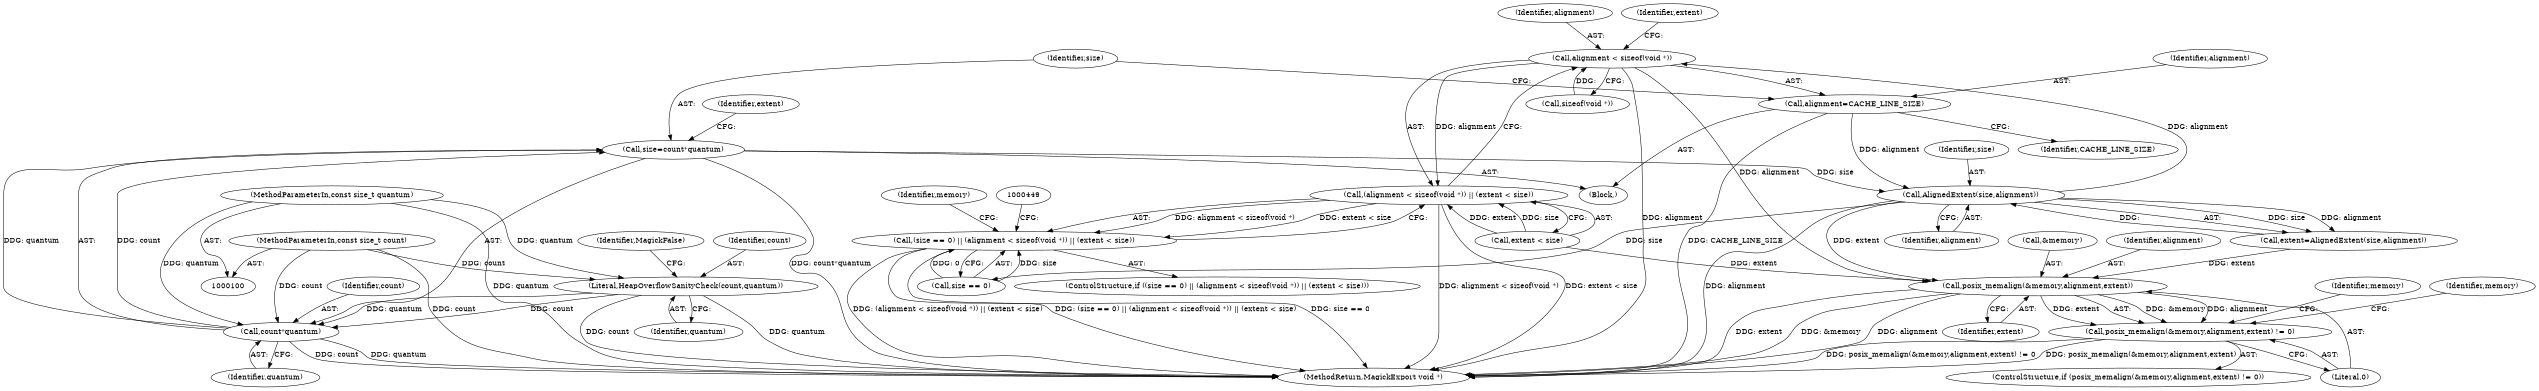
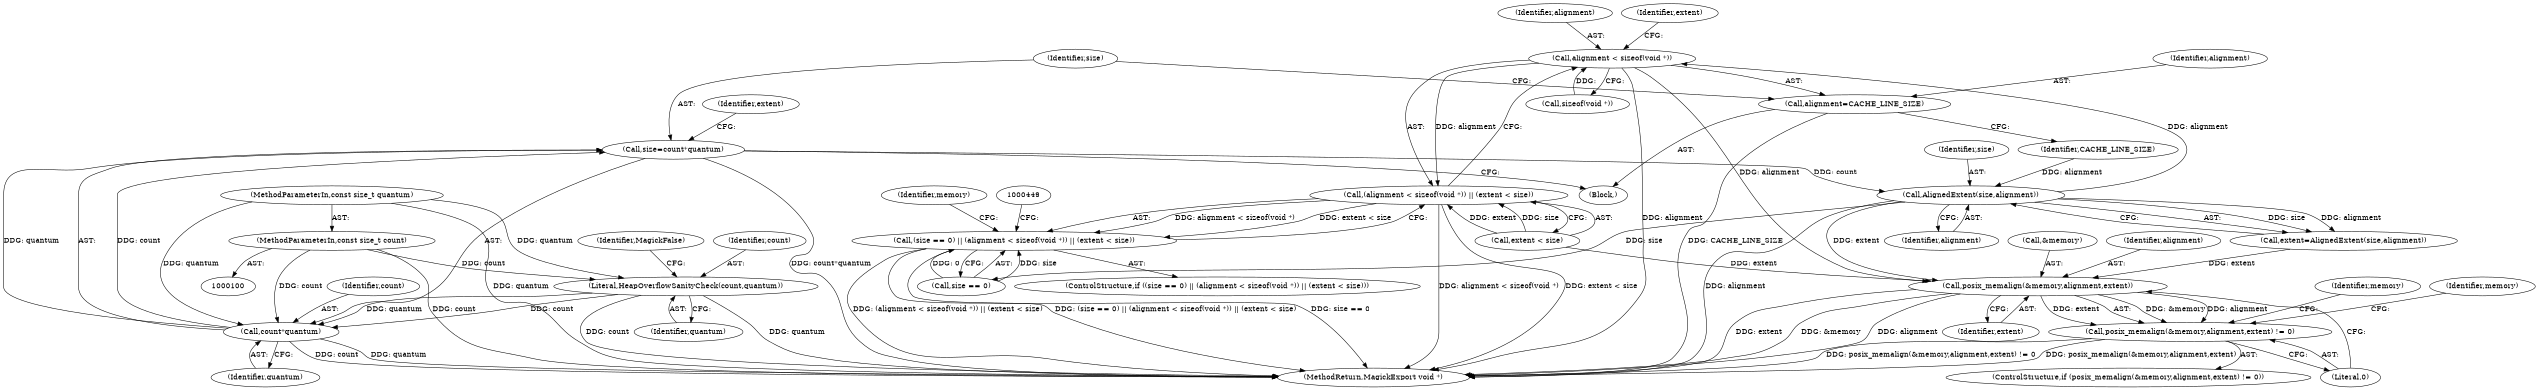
edge "(Call,alignment=CACHE_LINE_SIZE)" -> "(Call,AlignedExtent(size,alignment))": now "(Identifier,CACHE_LINE_SIZE)" -> "(Call,AlignedExtent(size,alignment))"
edge "(Call,size=count*quantum)" -> "(Block,)": label "AST: " -> "CFG: "
edge "(Call,size=count*quantum)" -> "(Call,AlignedExtent(size,alignment))": label "DDG: size" -> "DDG: count"
edge "(Call,extent=AlignedExtent(size,alignment))" -> "(Call,AlignedExtent(size,alignment))": label "DDG: " -> "CFG: "
edge "(MethodParameterIn,const size_t quantum)" -> "1000100": now "(MethodParameterIn,const size_t quantum)" -> "(MethodParameterIn,const size_t count)"
edge "(Literal,0)" -> "(Call,posix_memalign(&memory,alignment,extent))": label "AST: " -> "CFG: "
